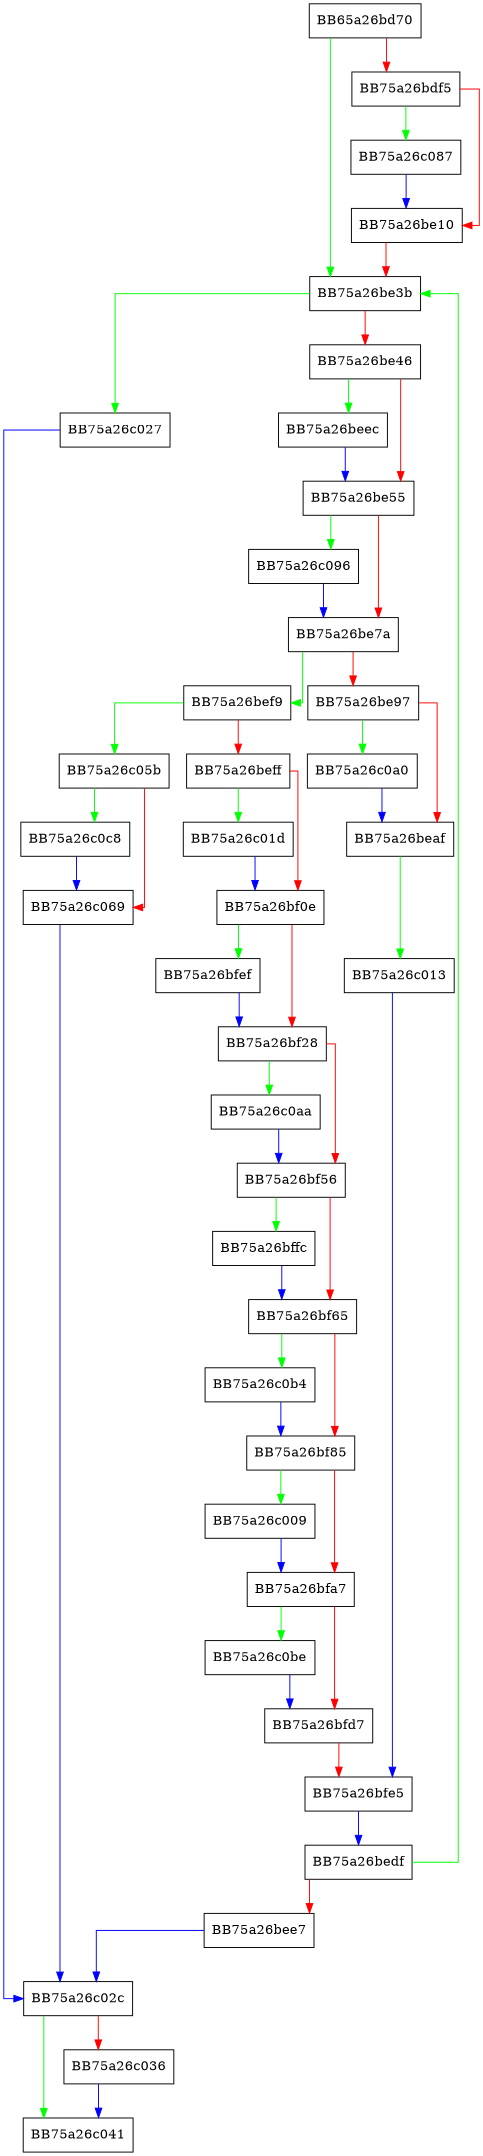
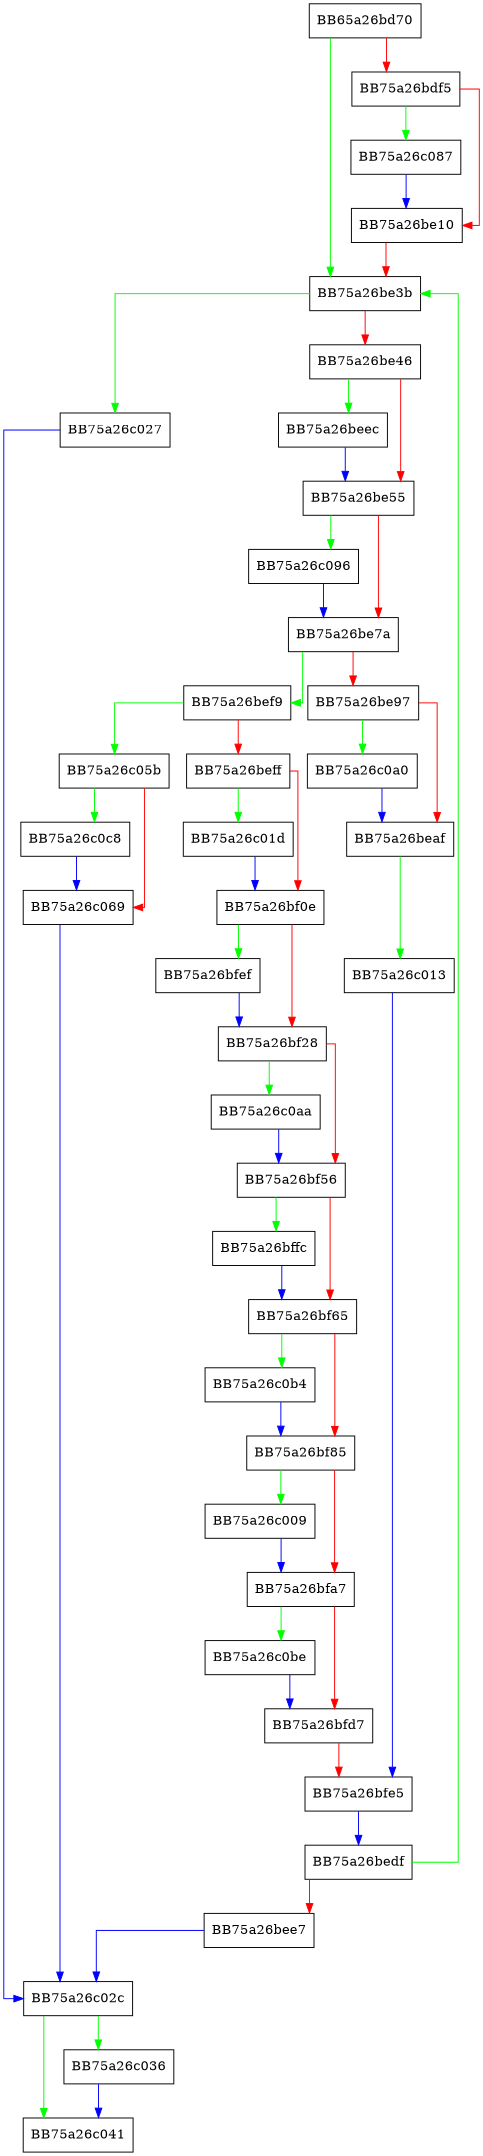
edge "BB75a26c02c" -> "BB75a26c036": color red -> green
